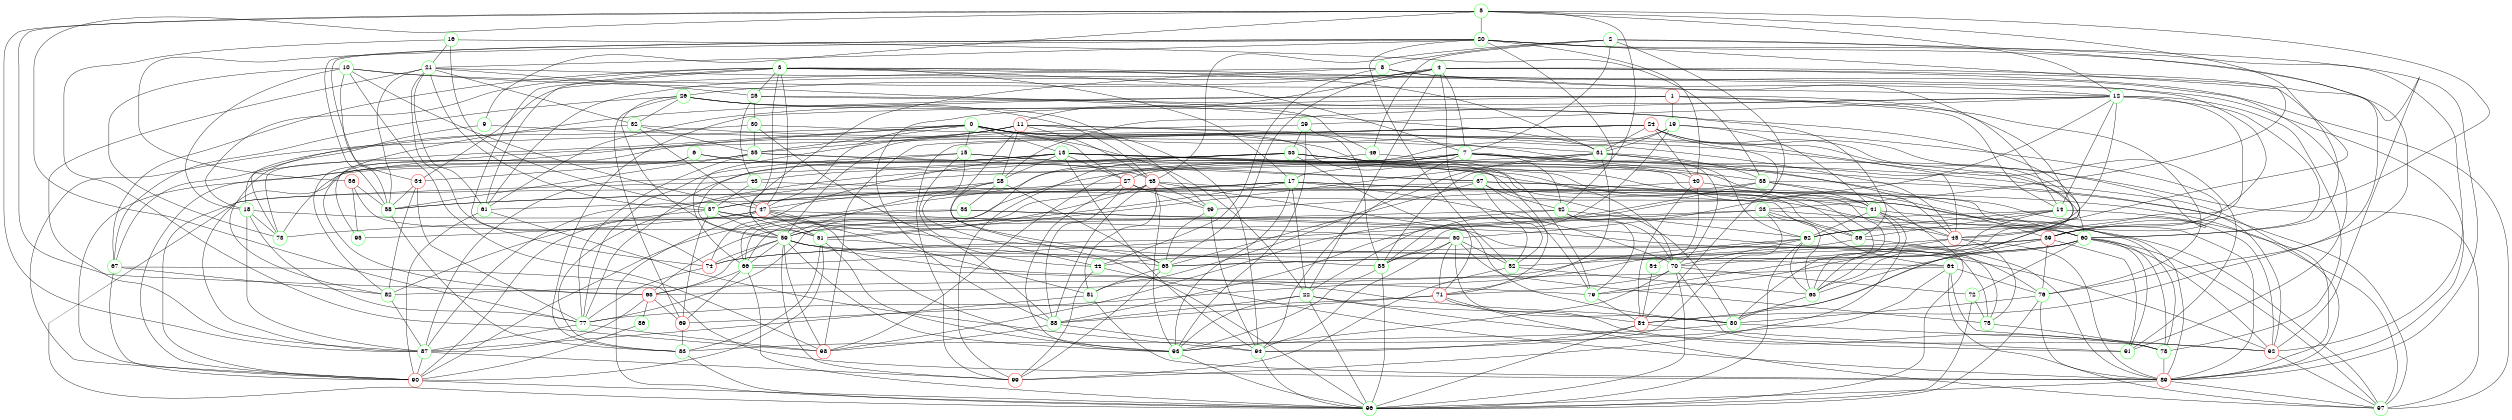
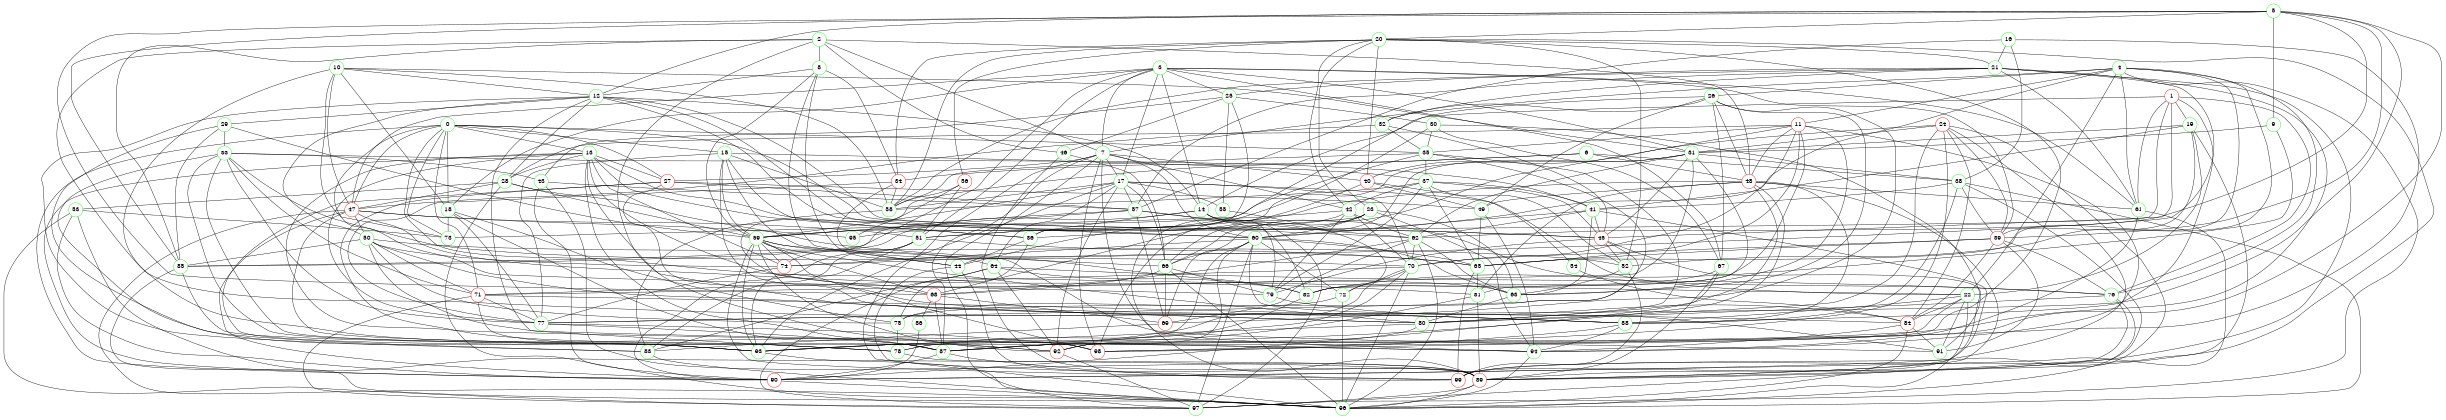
edge "32" -- "73": removed
edge "15" -- "58": added
node "55": added
edge "40" -- "84": removed
edge "60" -- "69": added
